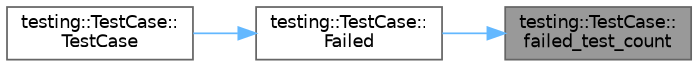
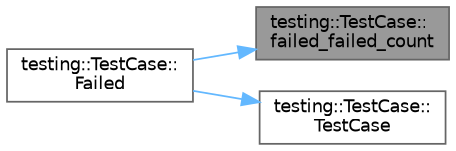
edge "testing::TestCase:: TestCase" -> "testing::TestCase:: Failed": reversed
node "testing::TestCase:: failed_test_count": label "testing::TestCase:: failed_test_count" -> "testing::TestCase:: failed_failed_count"
